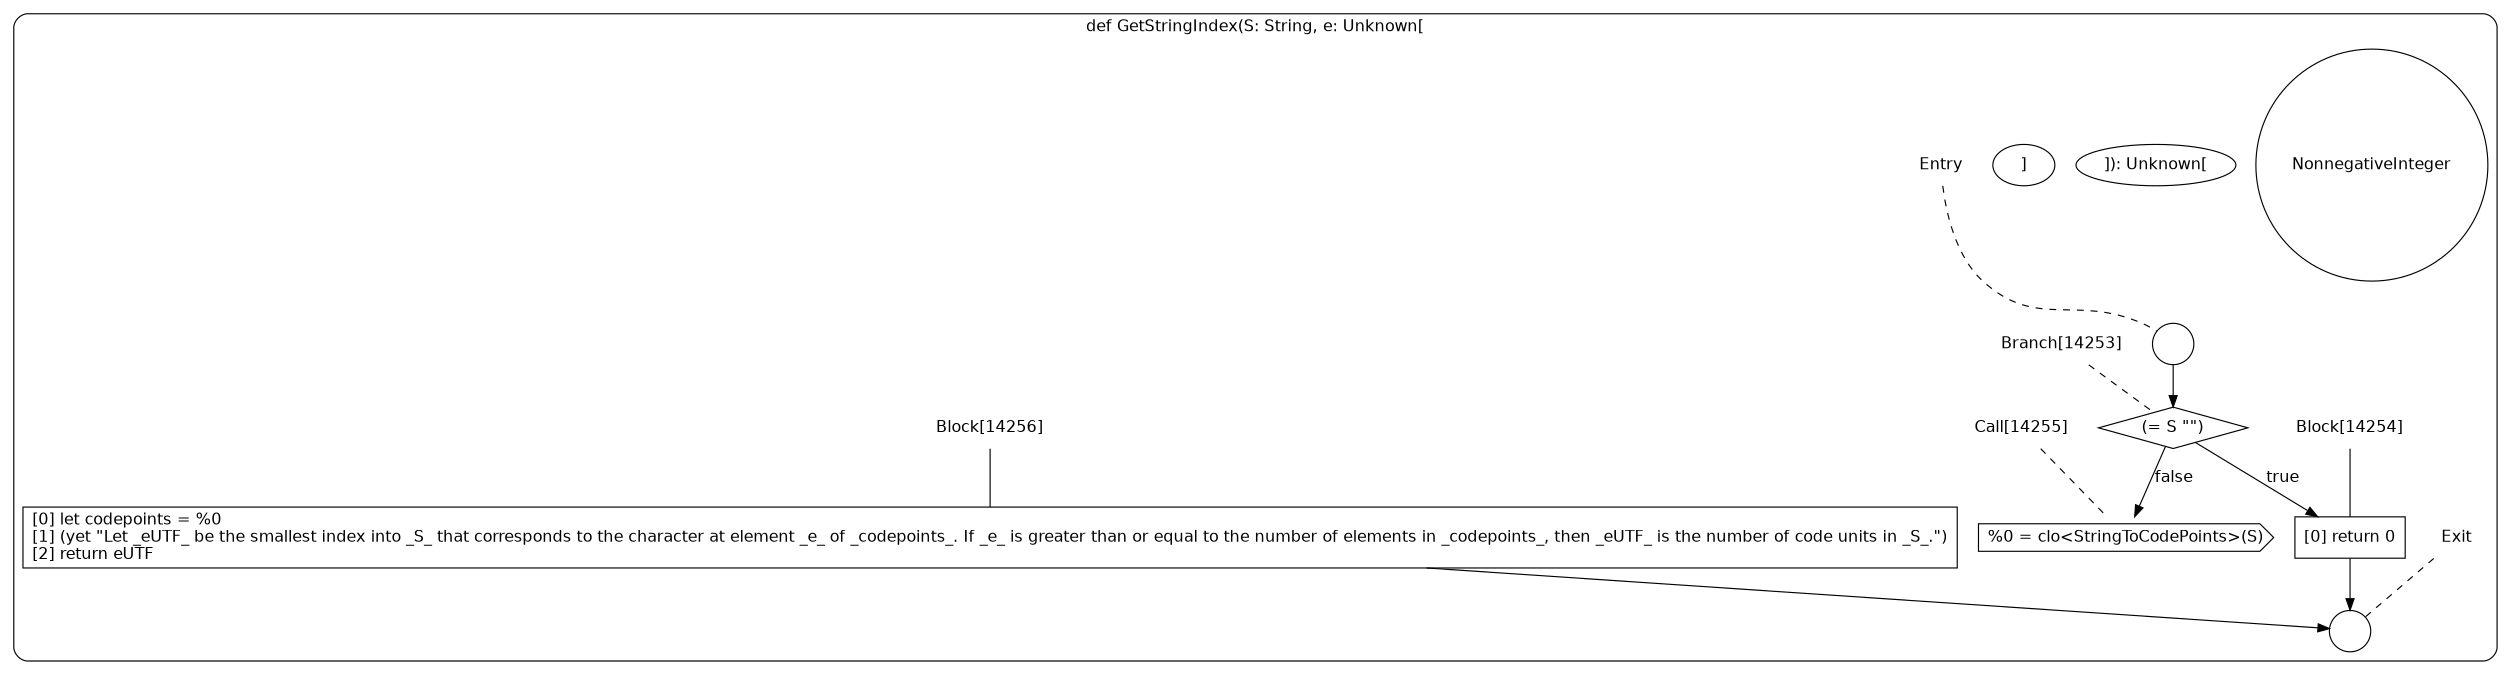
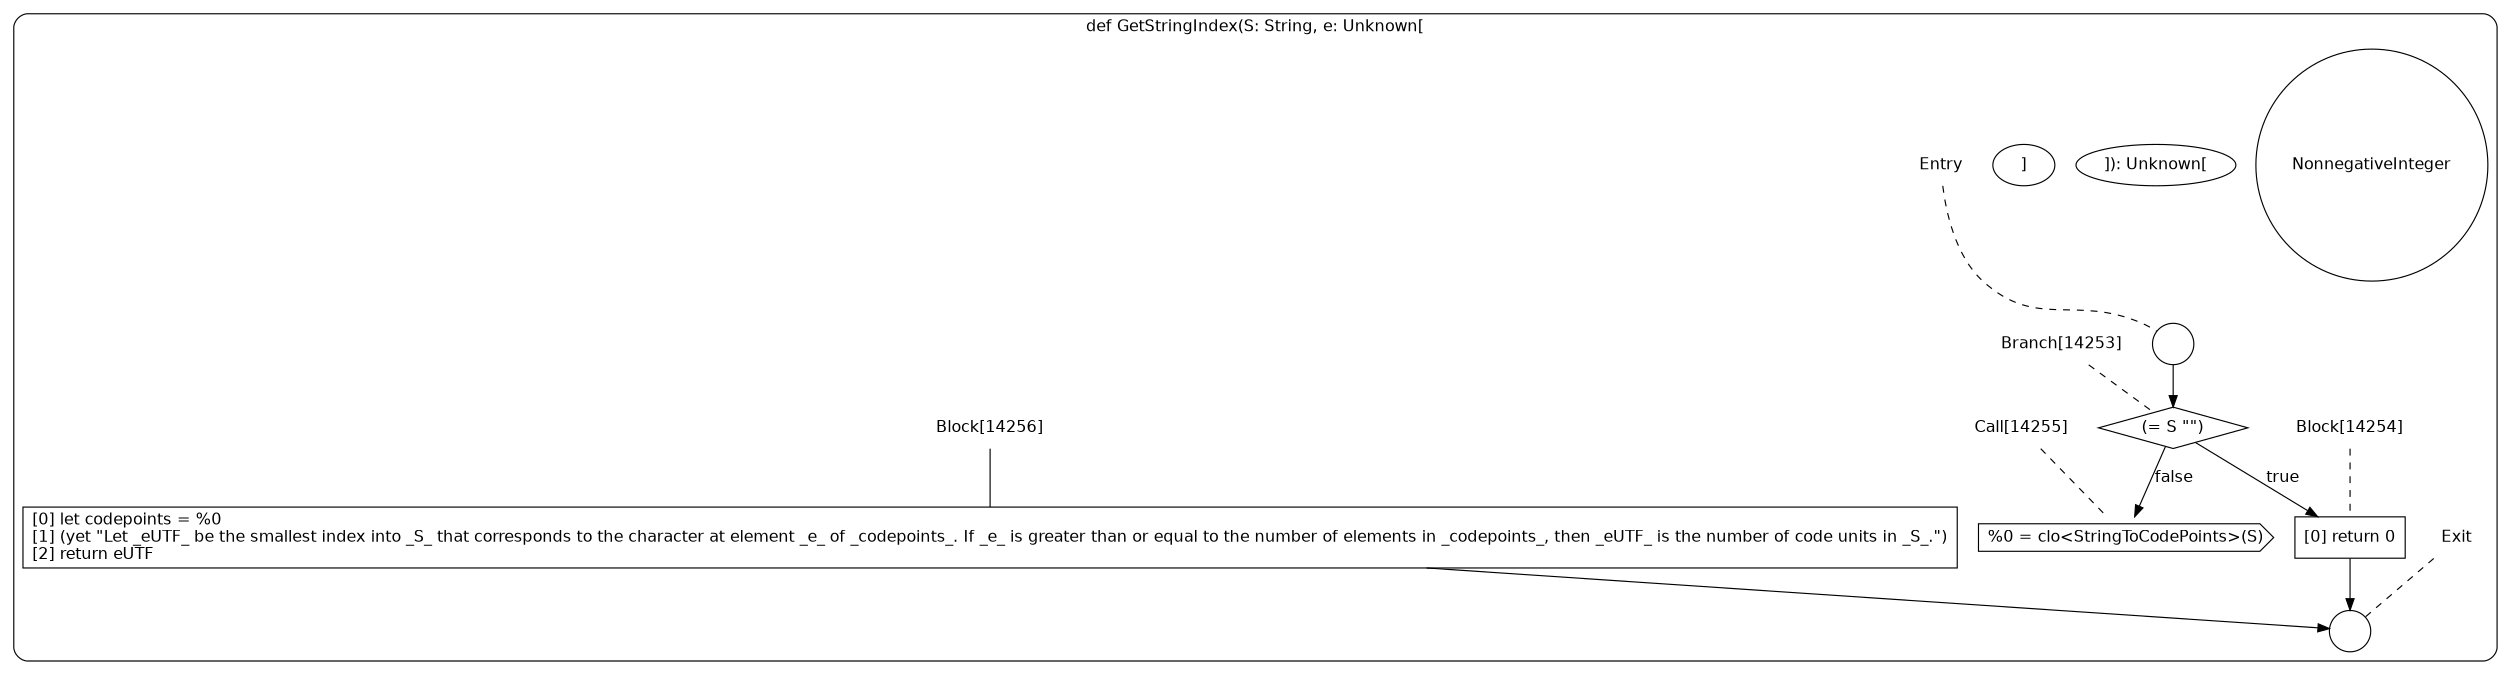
edge "Block[14254]" -- "[0] return 0": style solid -> dashed
